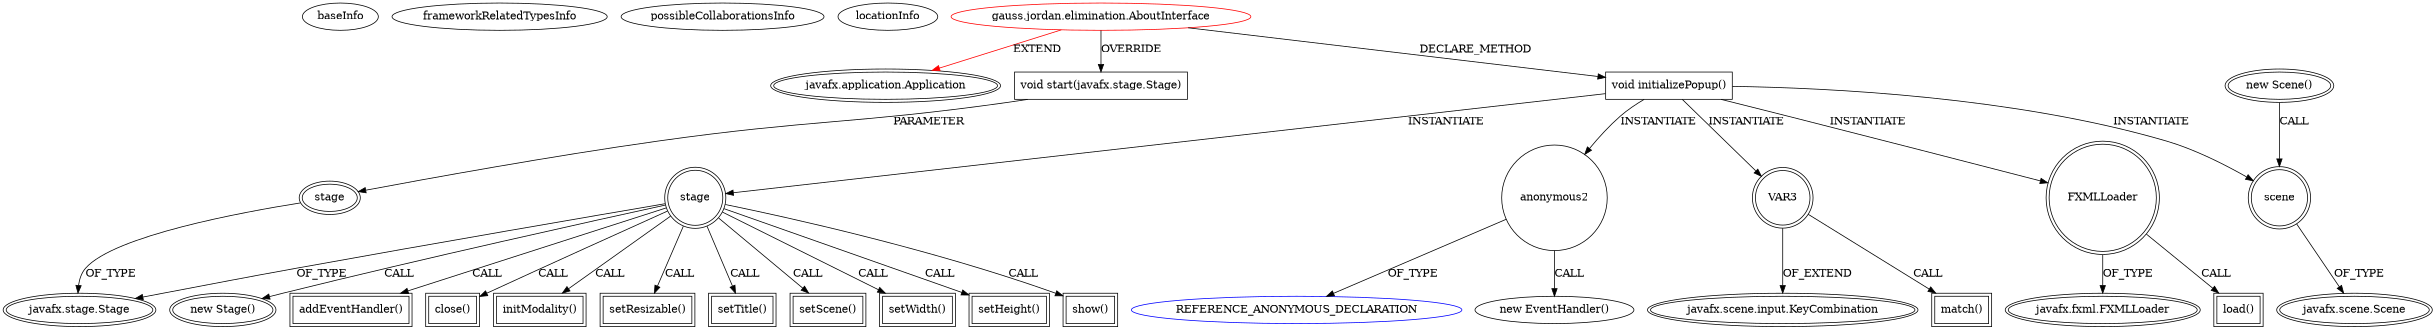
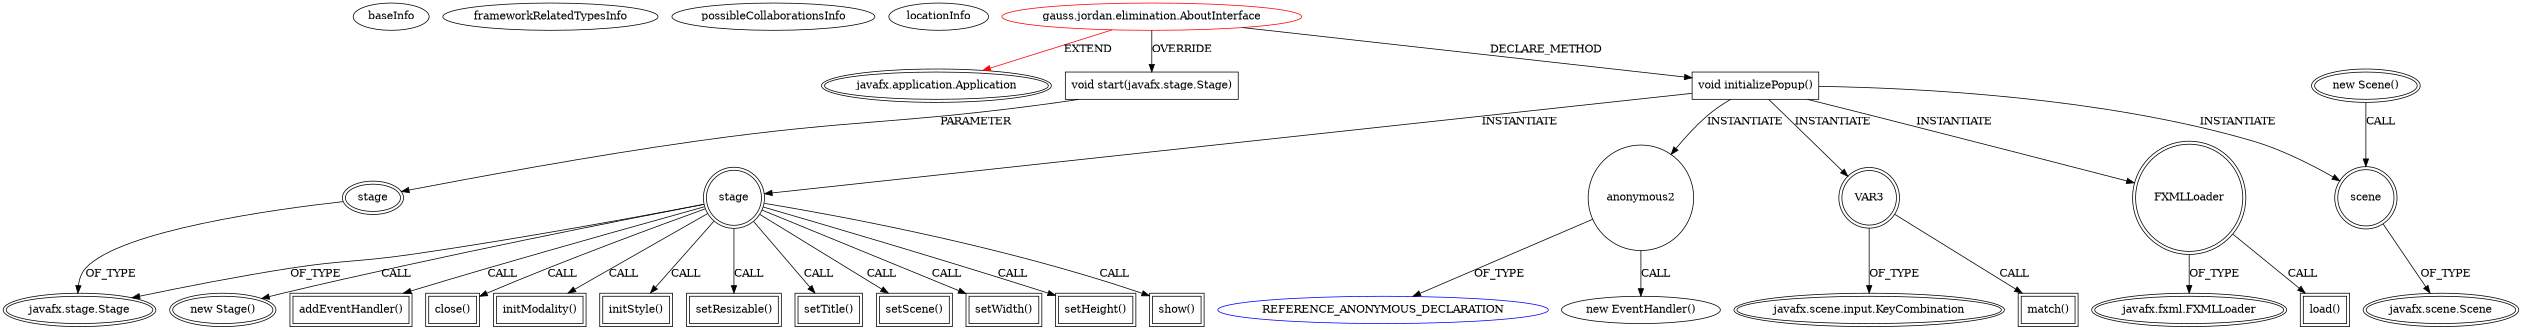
edge "VAR3" -> "javafx.scene.input.KeyCombination": label "OF_EXTEND" -> "OF_TYPE"
node "initStyle()": added
